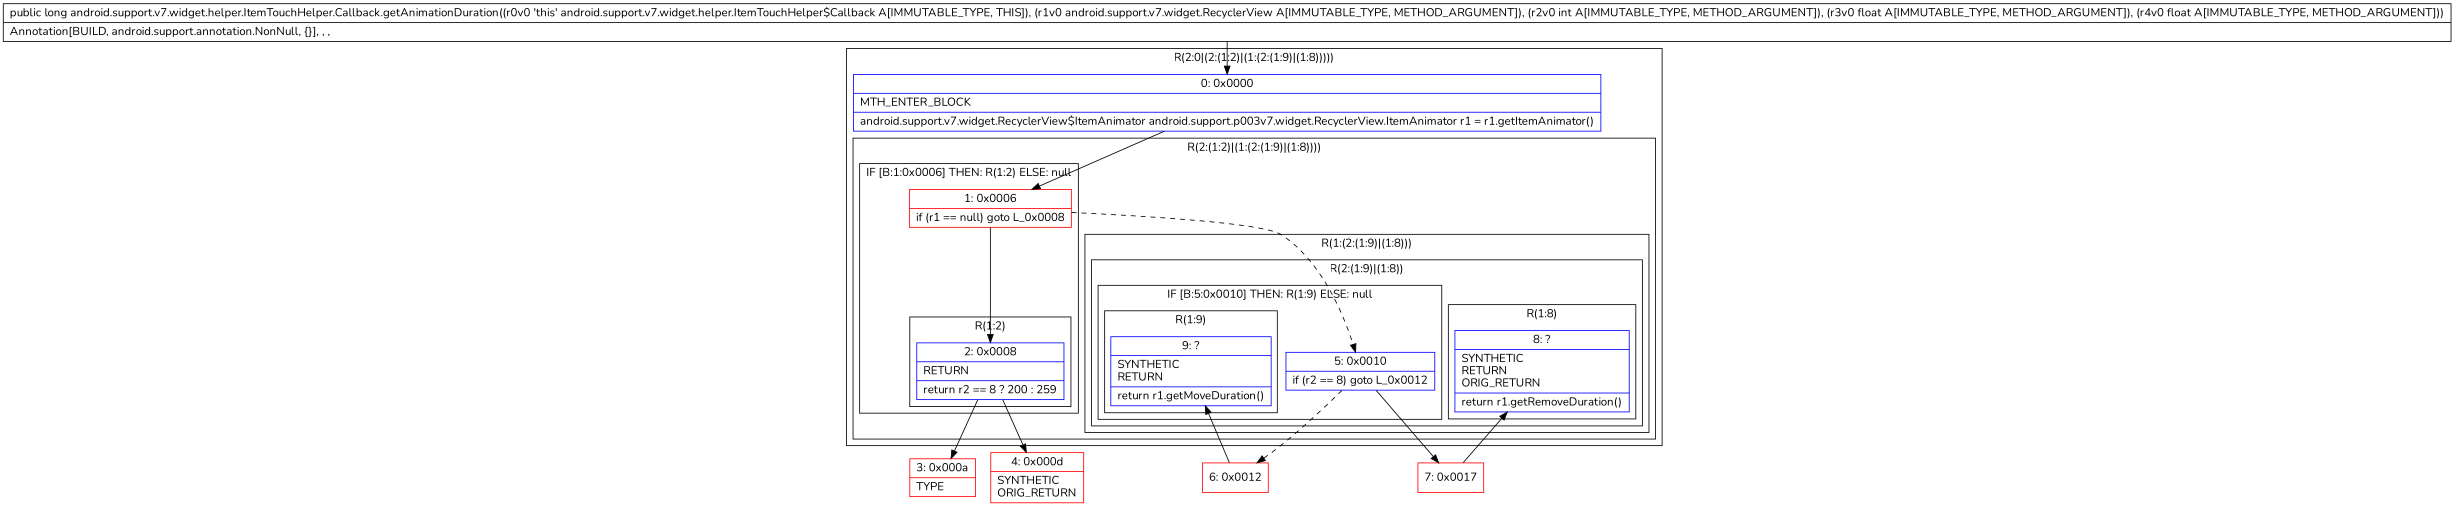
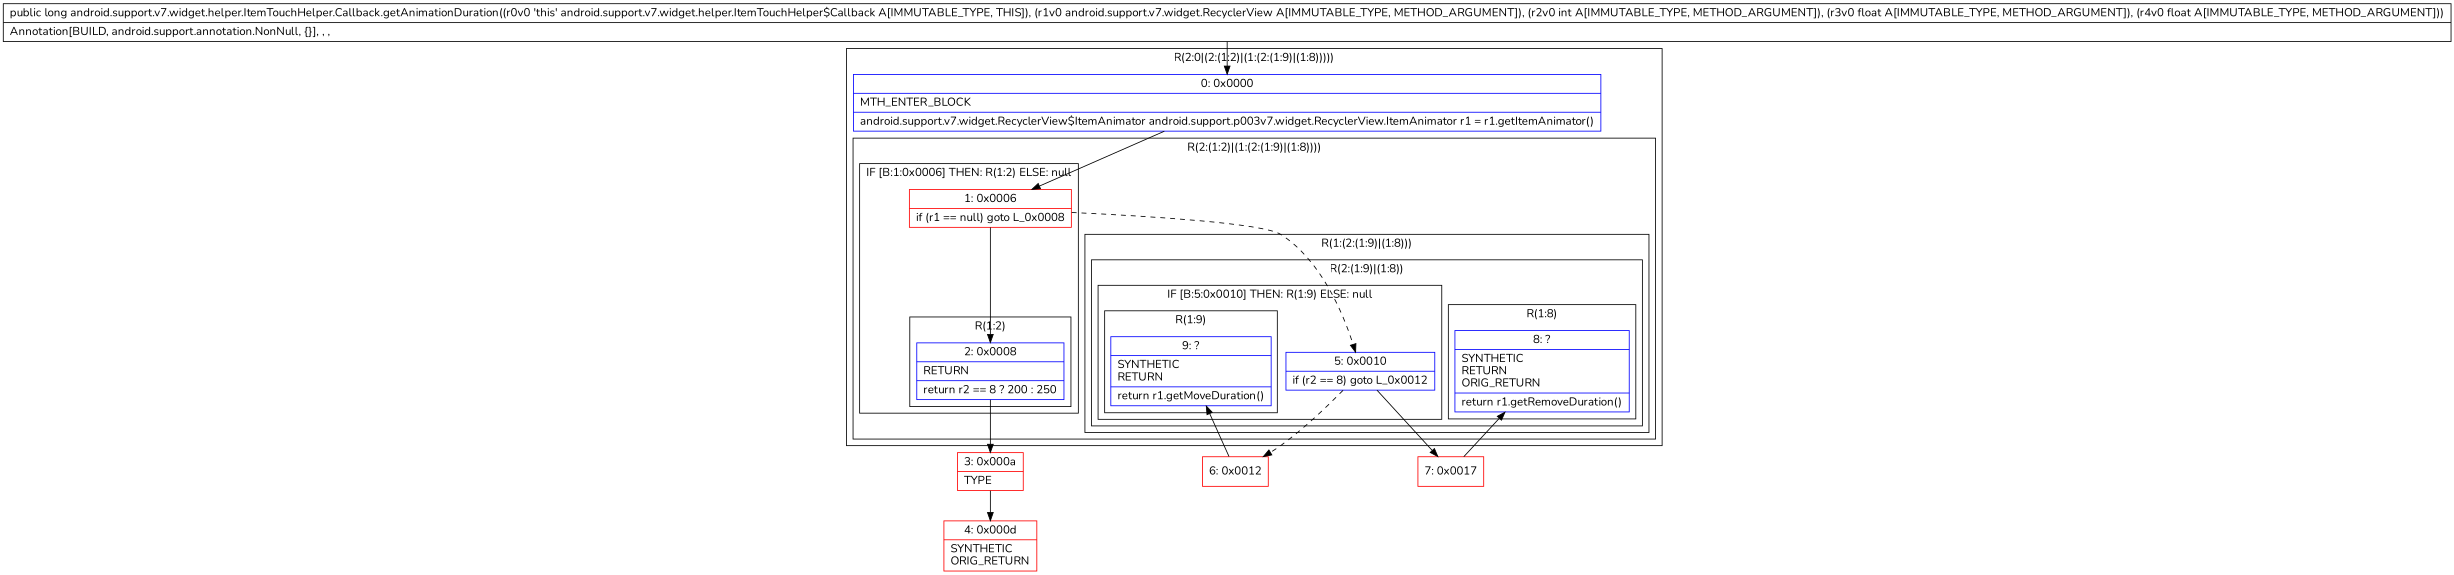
node "2: 0x0008": text "return r2 == 8 ? 200 : 259" -> "return r2 == 8 ? 200 : 250"
edge "2: 0x0008" -> "4: 0x000d": now "3: 0x000a" -> "4: 0x000d"
